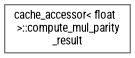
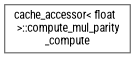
node "cache_accessor< float >::compute_mul_parity _result": label "cache_accessor< float >::compute_mul_parity _result" -> "cache_accessor< float >::compute_mul_parity _compute"
